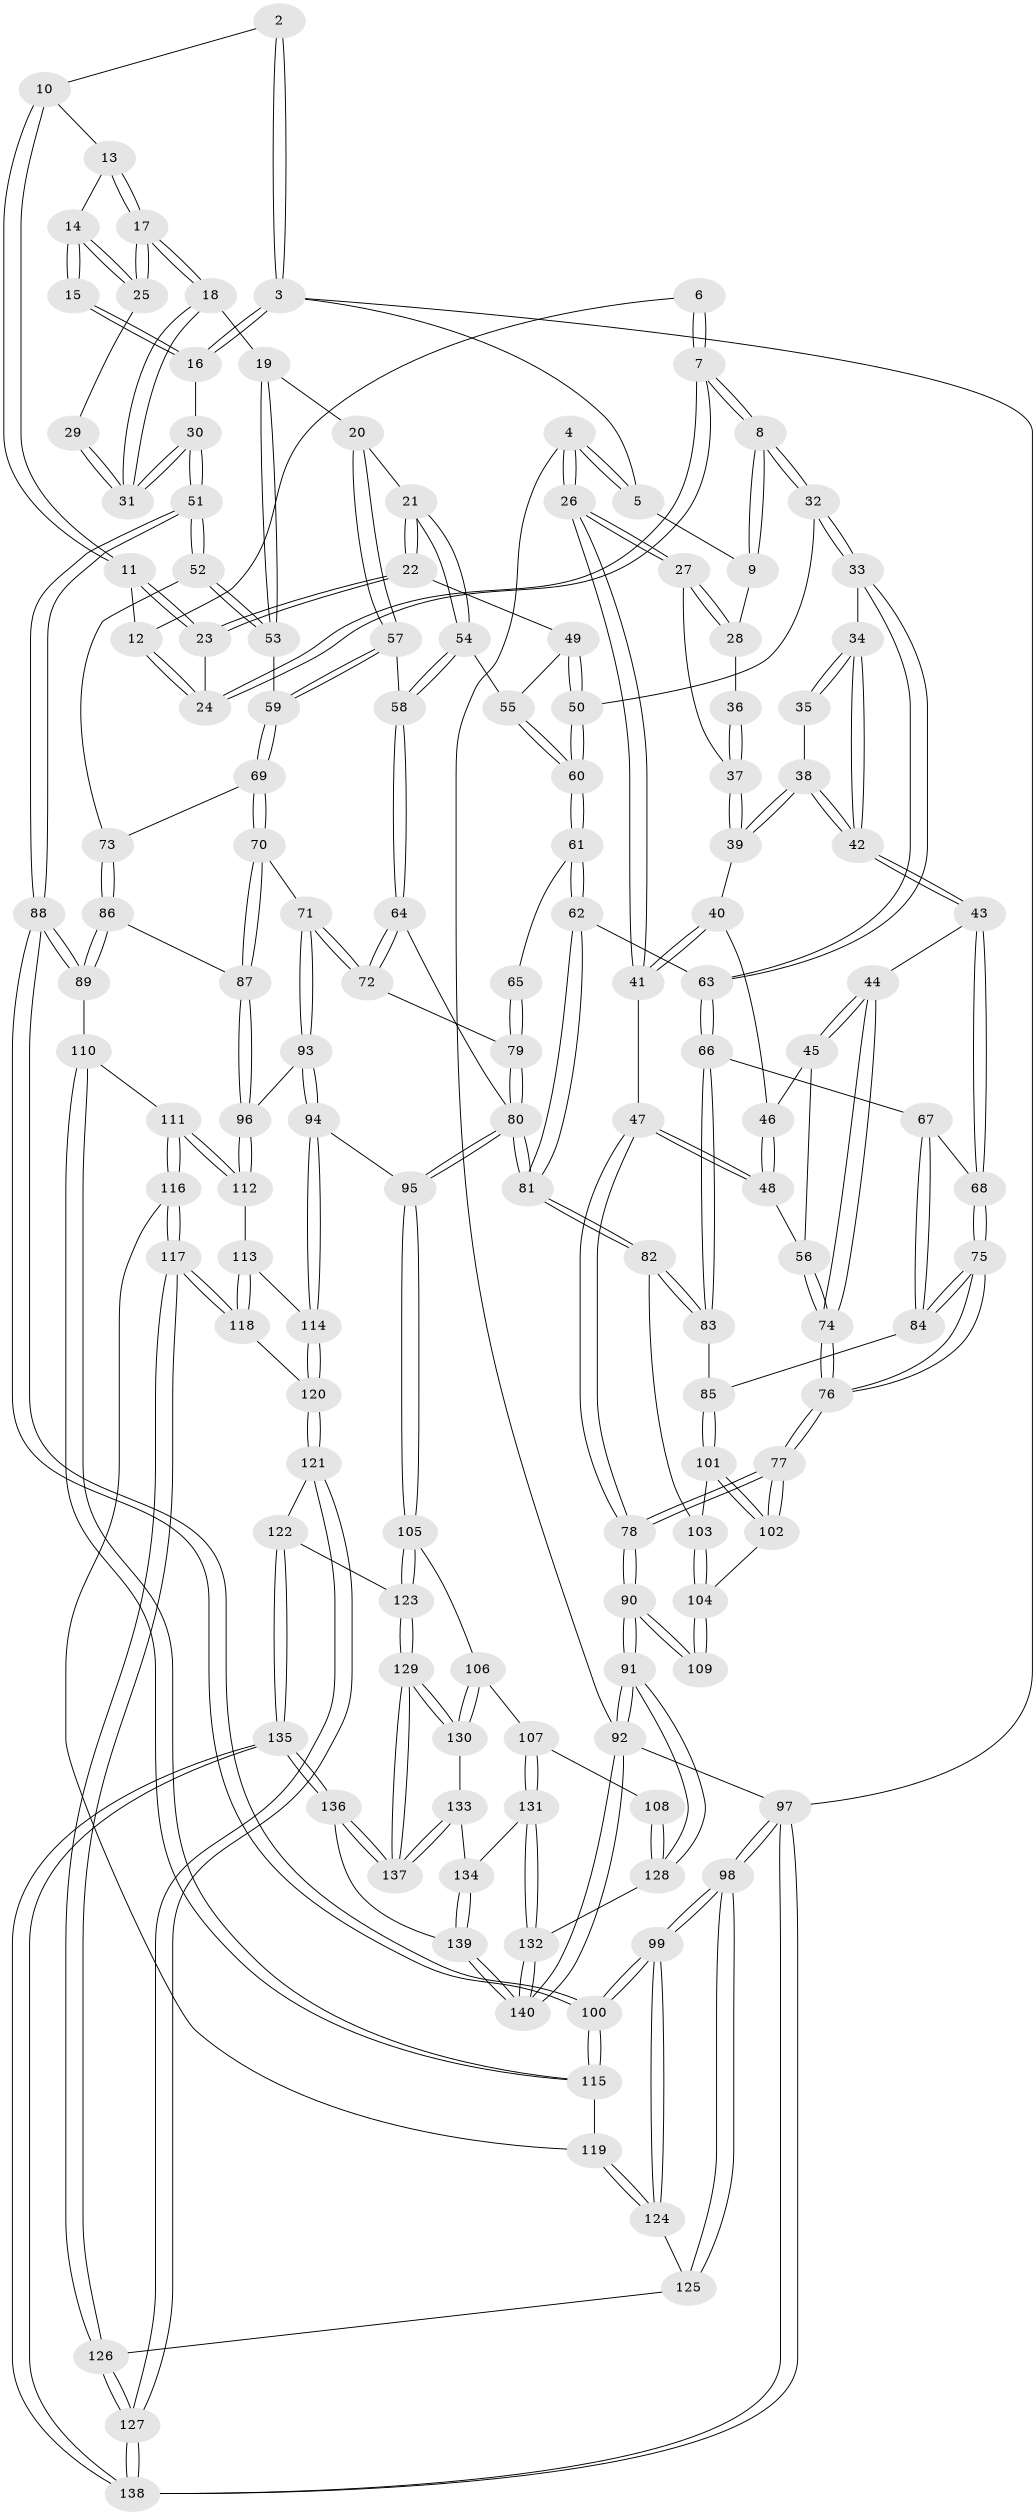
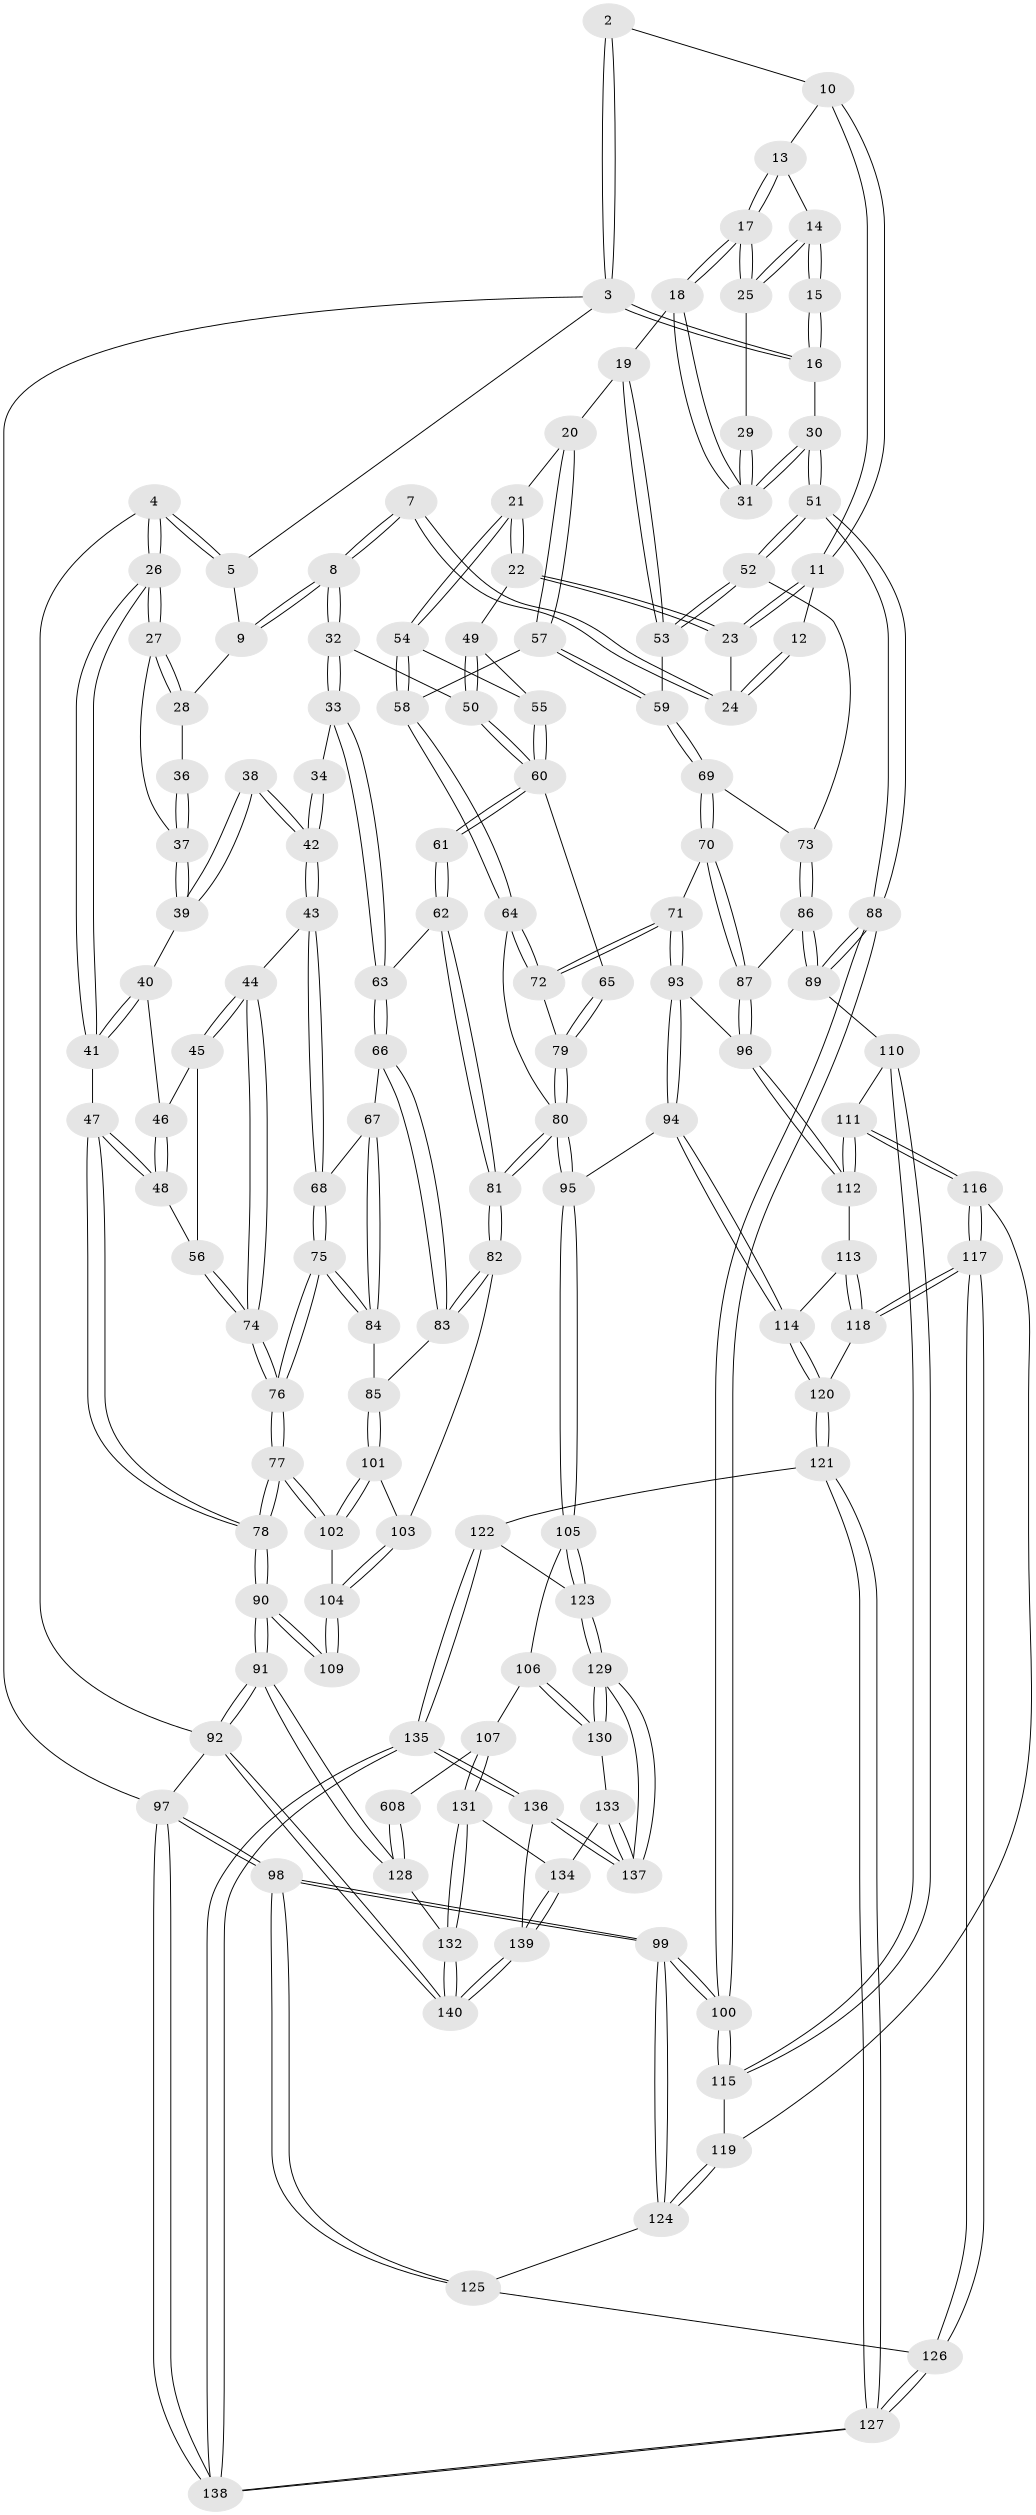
node "6": removed
node "35": removed
edge "61" -- "65": now "60" -- "65"
node "108": label "108" -> "608"
